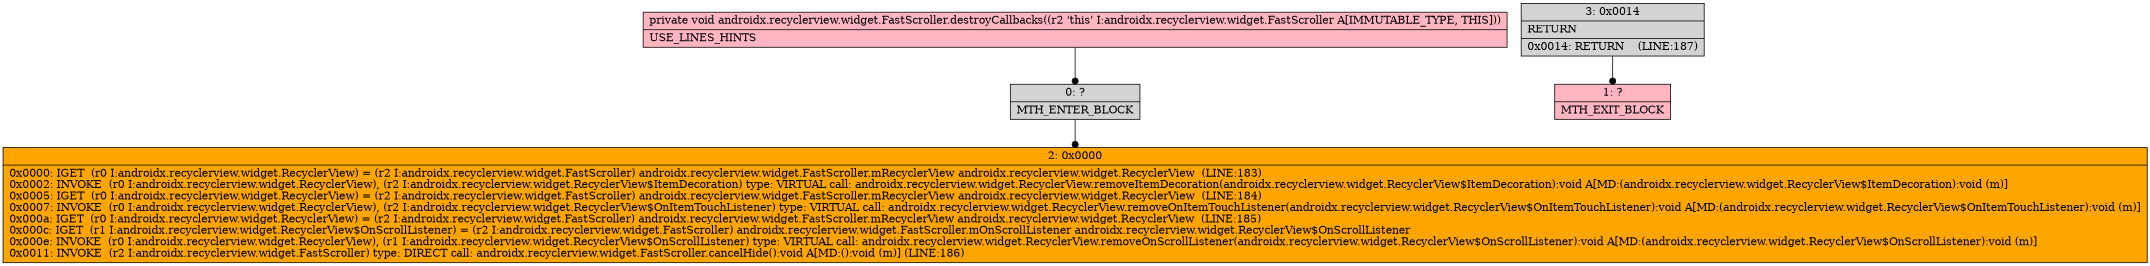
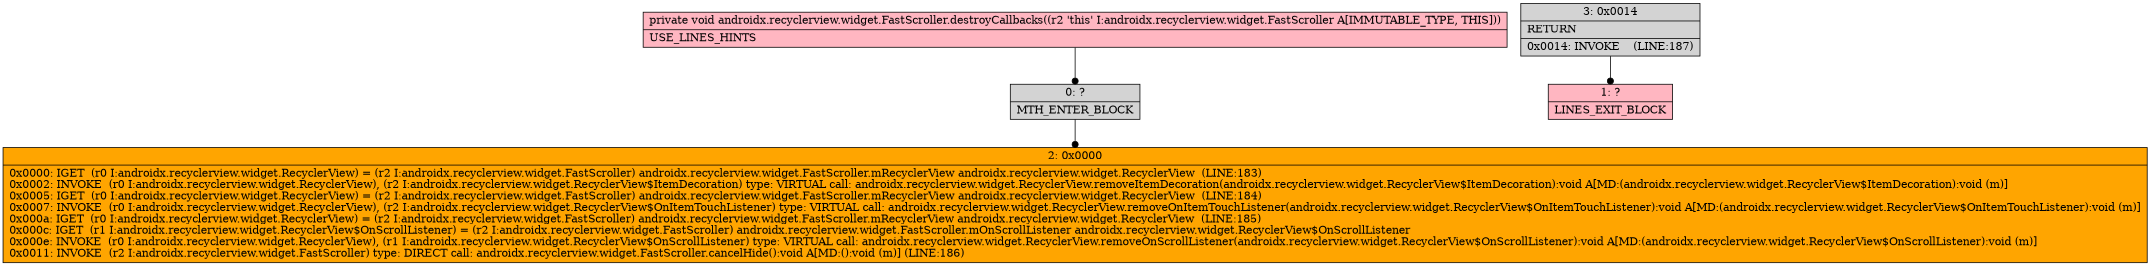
node "3: 0x0014": text "0x0014: RETURN    (LINE:187)" -> "0x0014: INVOKE    (LINE:187)"
node "1: ?": text "MTH_EXIT_BLOCK" -> "LINES_EXIT_BLOCK"
